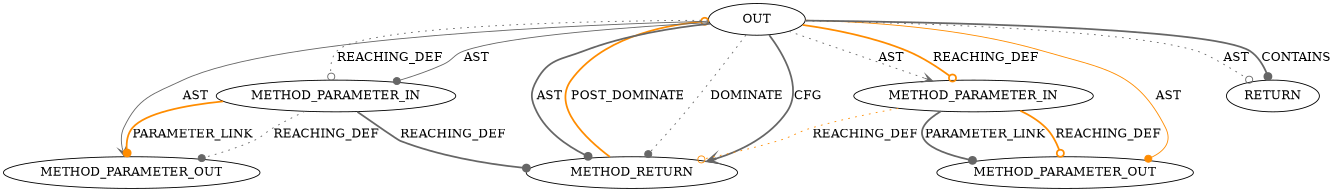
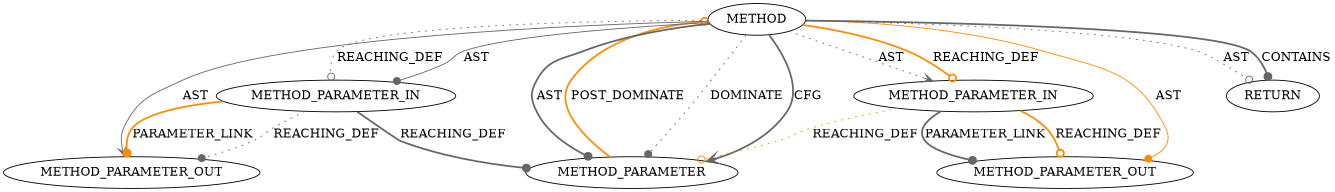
node "OUT": label "OUT" -> "METHOD"
node "METHOD_RETURN": label "METHOD_RETURN" -> "METHOD_PARAMETER"
